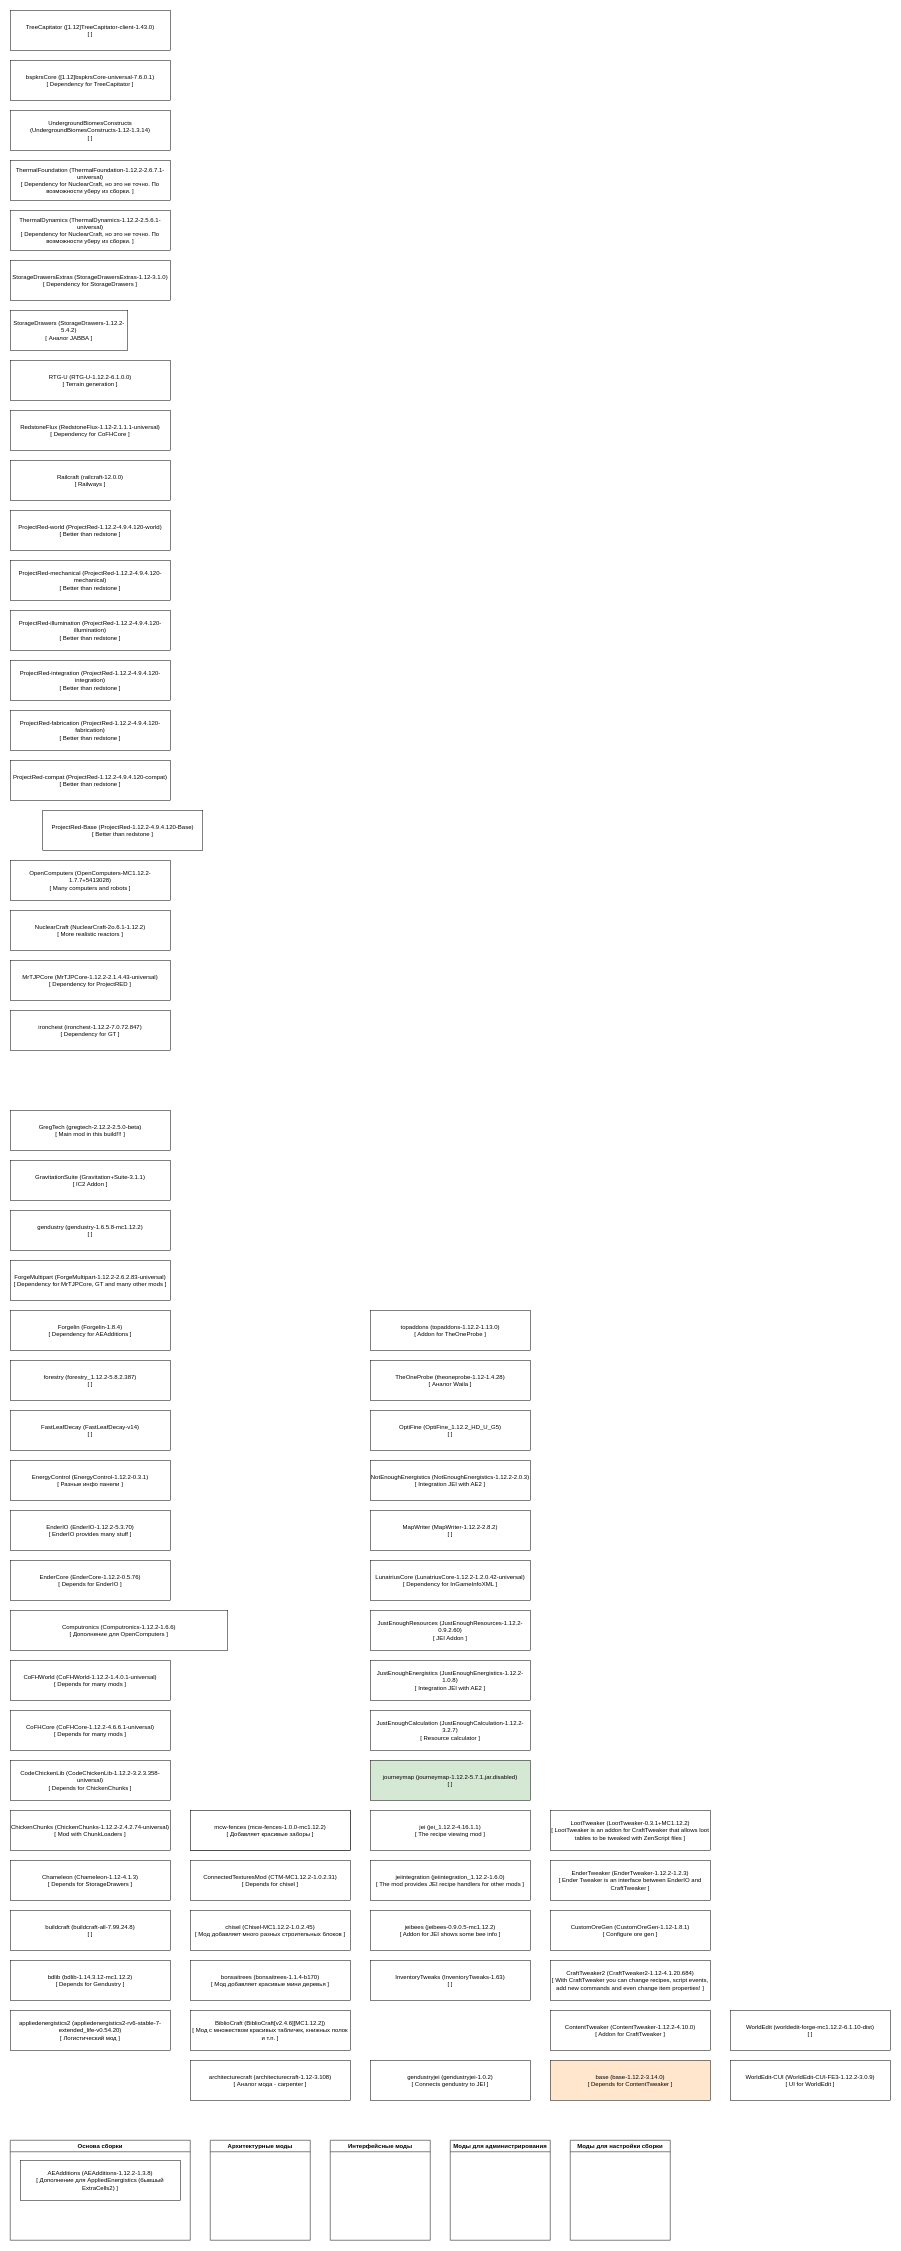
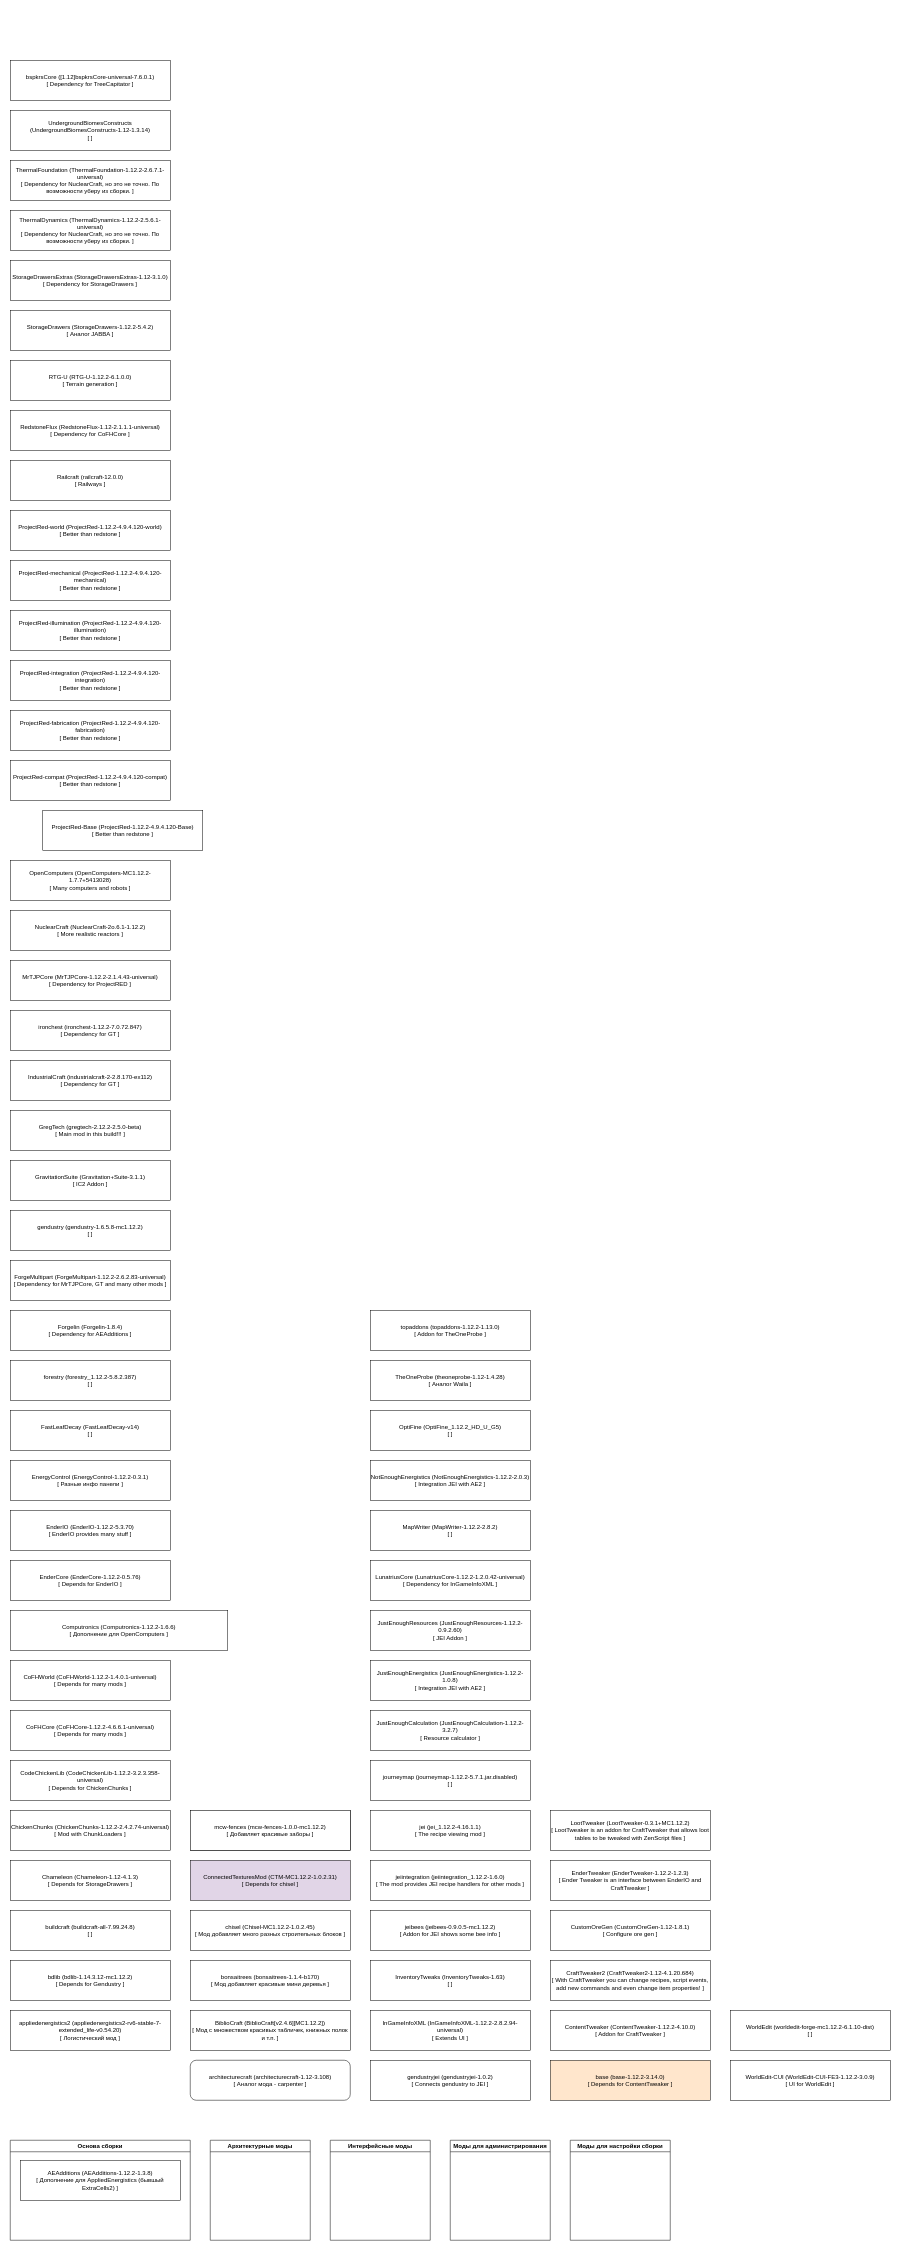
node "TreeCapitator ([1.12]TreeCapitator-client-1.43.0) [ ]": removed
node "StorageDrawers (StorageDrawers-1.12.2-5.4.2) [ Аналог JABBA ]": size 118x40 -> 160x40
node "IndustrialCraft (industrialcraft-2-2.8.170-ex112) [ Dependency for GT ]": added
node "journeymap (journeymap-1.12.2-5.7.1.jar.disabled) [ ]": fillcolor #d5e8d4 -> #ffffff
node "ConnectedTexturesMod (CTM-MC1.12.2-1.0.2.31) [ Depends for chisel ]": fillcolor #ffffff -> #e1d5e7
node "InGameInfoXML (InGameInfoXML-1.12.2-2.8.2.94-universal) [ Extends UI ]": added
node "architecturecraft (architecturecraft-1.12-3.108) [ Аналог мода - carpenter ]": shape rectangle -> rounded rectangle
